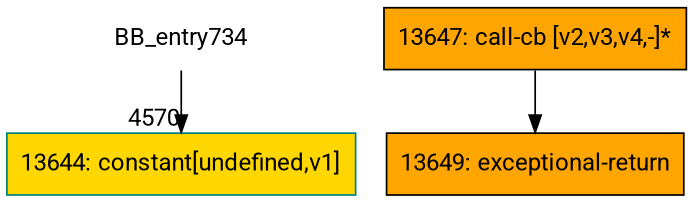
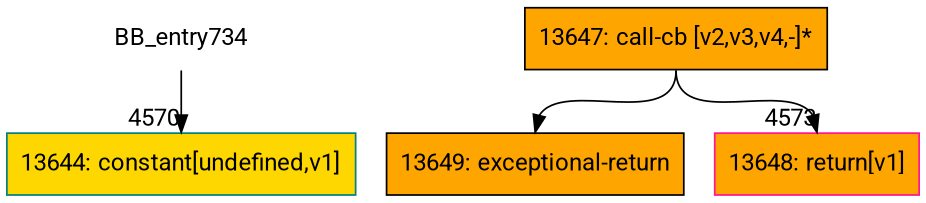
node "13648: return[v1]": added
